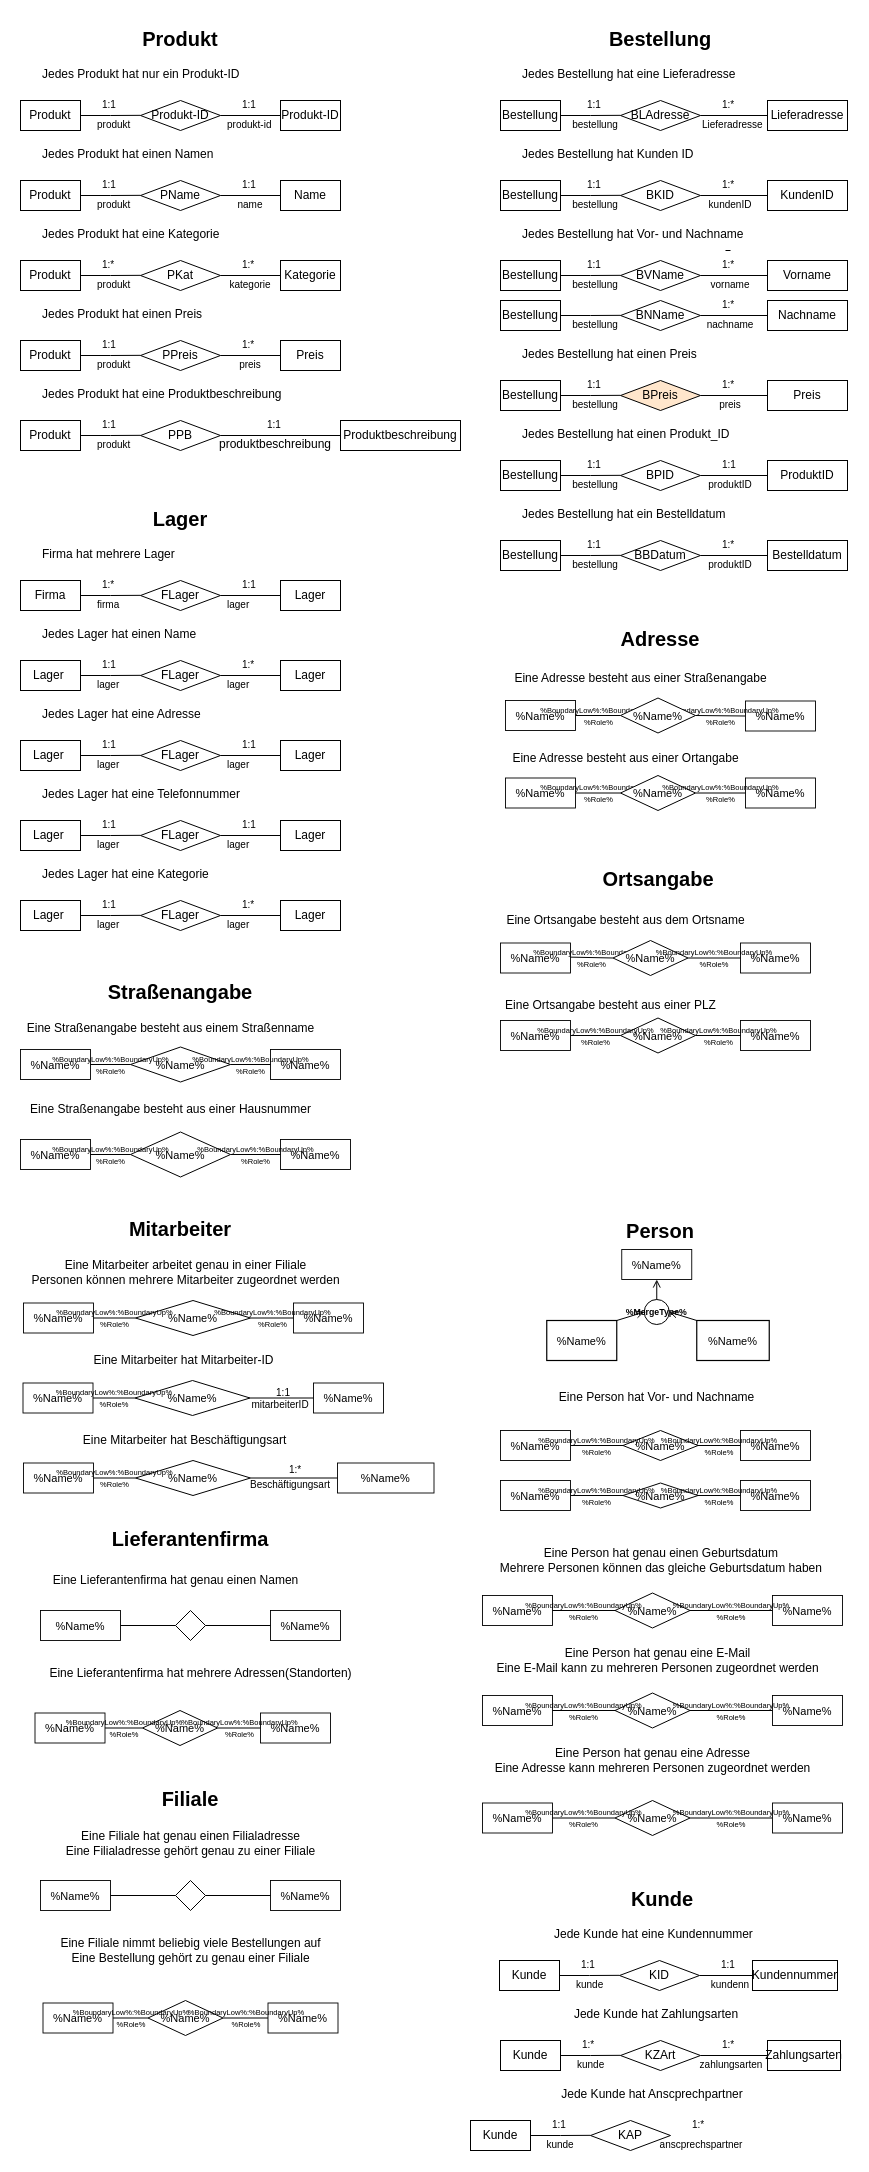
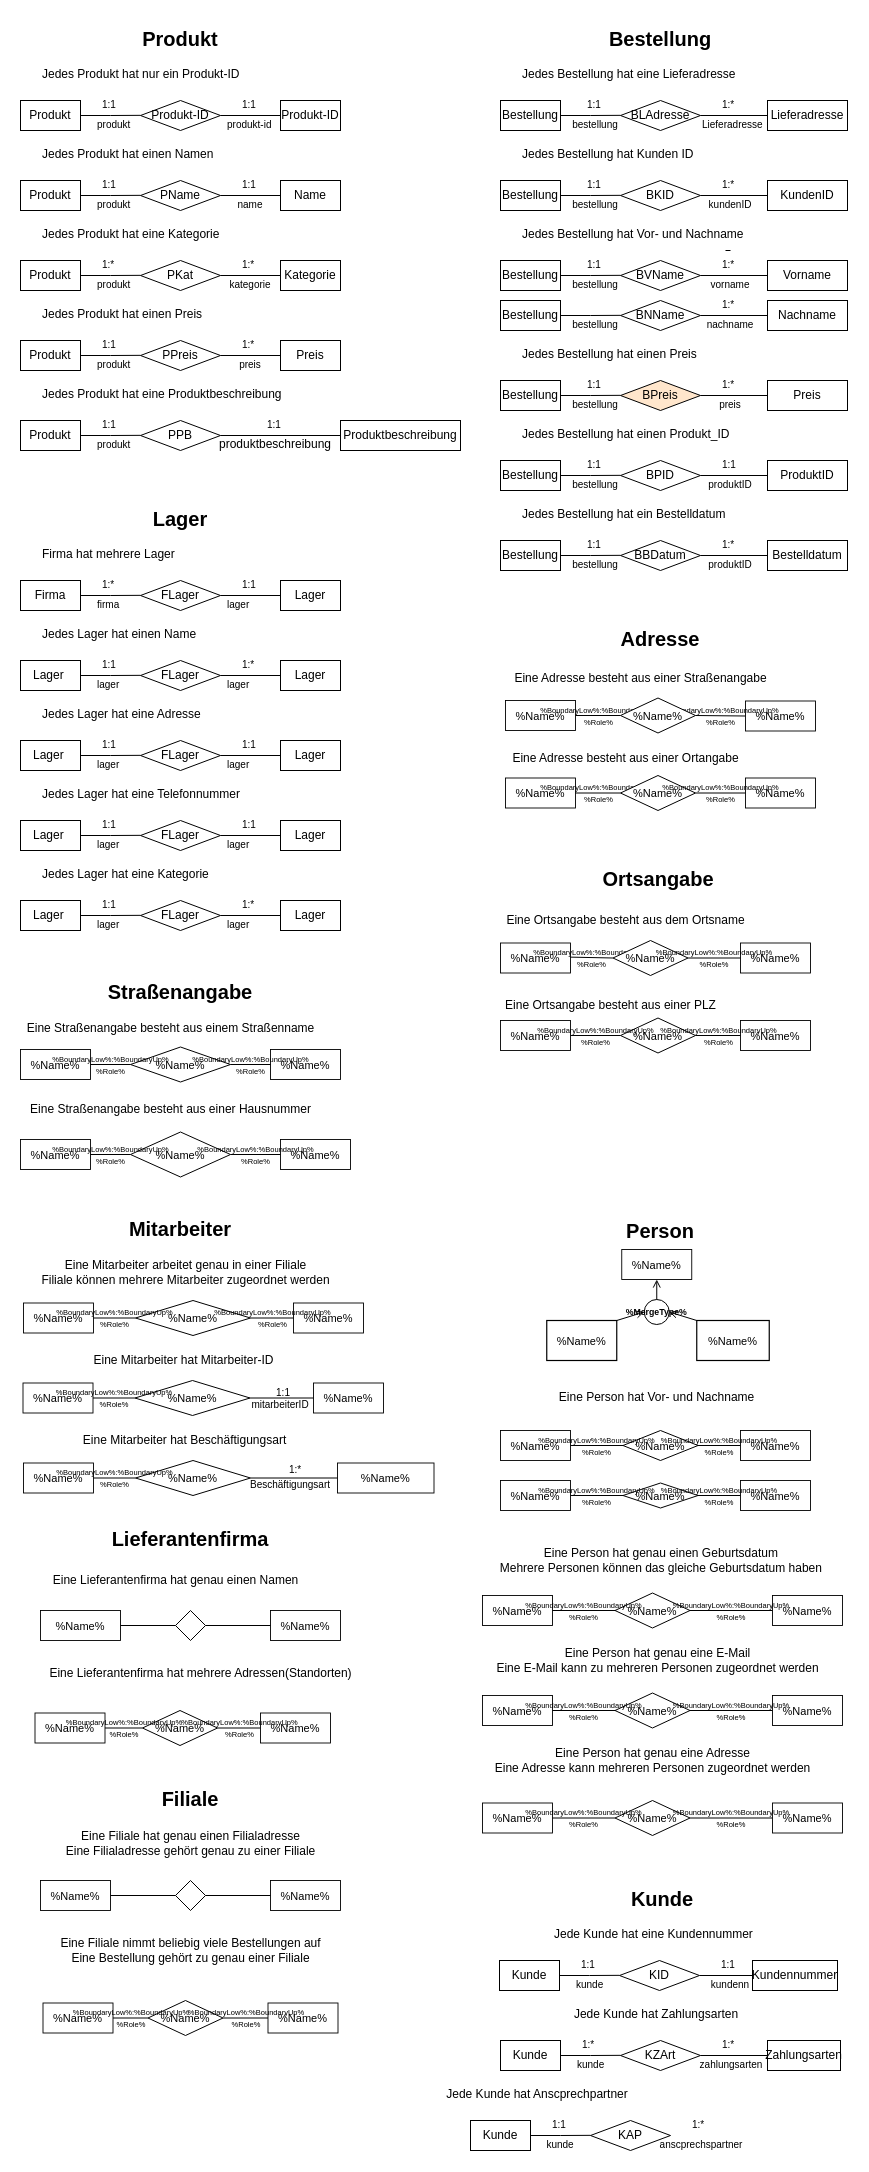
node "Eine Mitarbeiter arbeitet genau in einer Filiale Personen können mehrere Mitarbeiter zugeordnet werden": label "Eine Mitarbeiter arbeitet genau in einer Filiale Personen können mehrere Mitarbeiter zugeordnet werden" -> "Eine Mitarbeiter arbeitet genau in einer Filiale Filiale können mehrere Mitarbeiter zugeordnet werden"
node "Jede Kunde hat Anscprechpartner": moved (653, 2091) -> (538, 2091)
